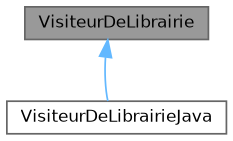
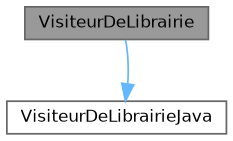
edge "VisiteurDeLibrairieJava" -> "VisiteurDeLibrairie": reversed
